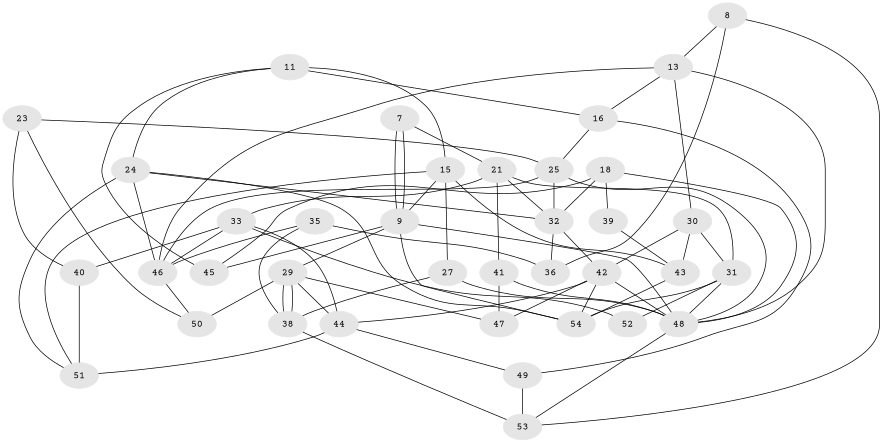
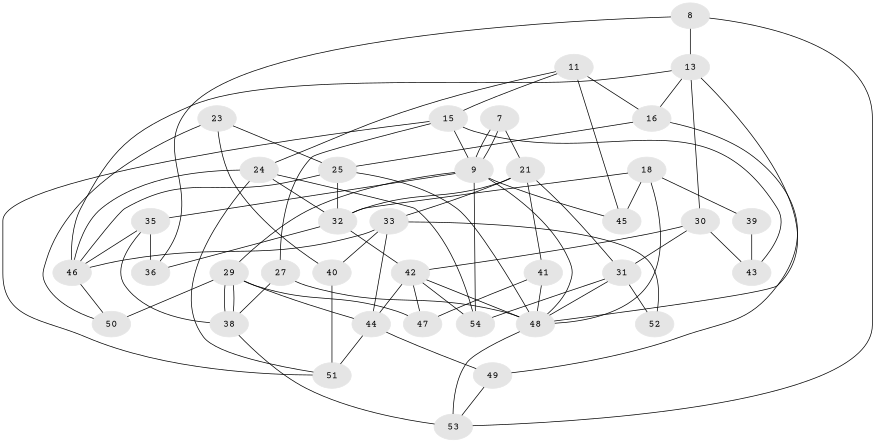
edge "9" -- "35": added
edge "43" -- "54": removed
